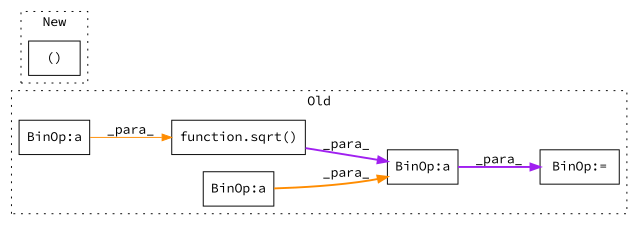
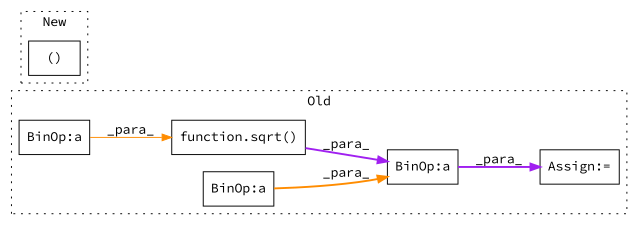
node "BinOp:=": label "BinOp:=" -> "Assign:="
